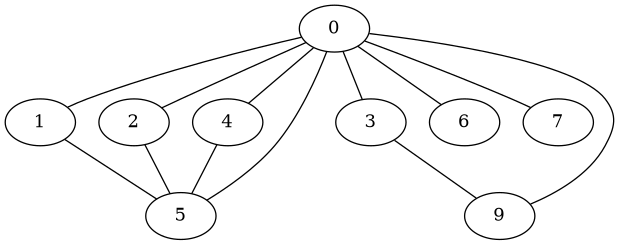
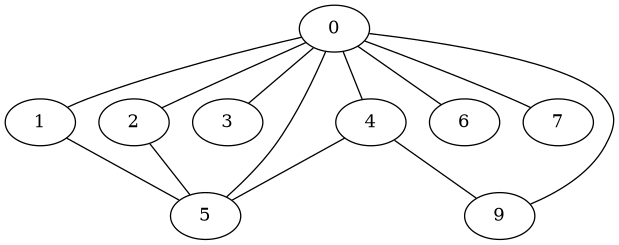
edge "3" -- "9": now "4" -- "9"
